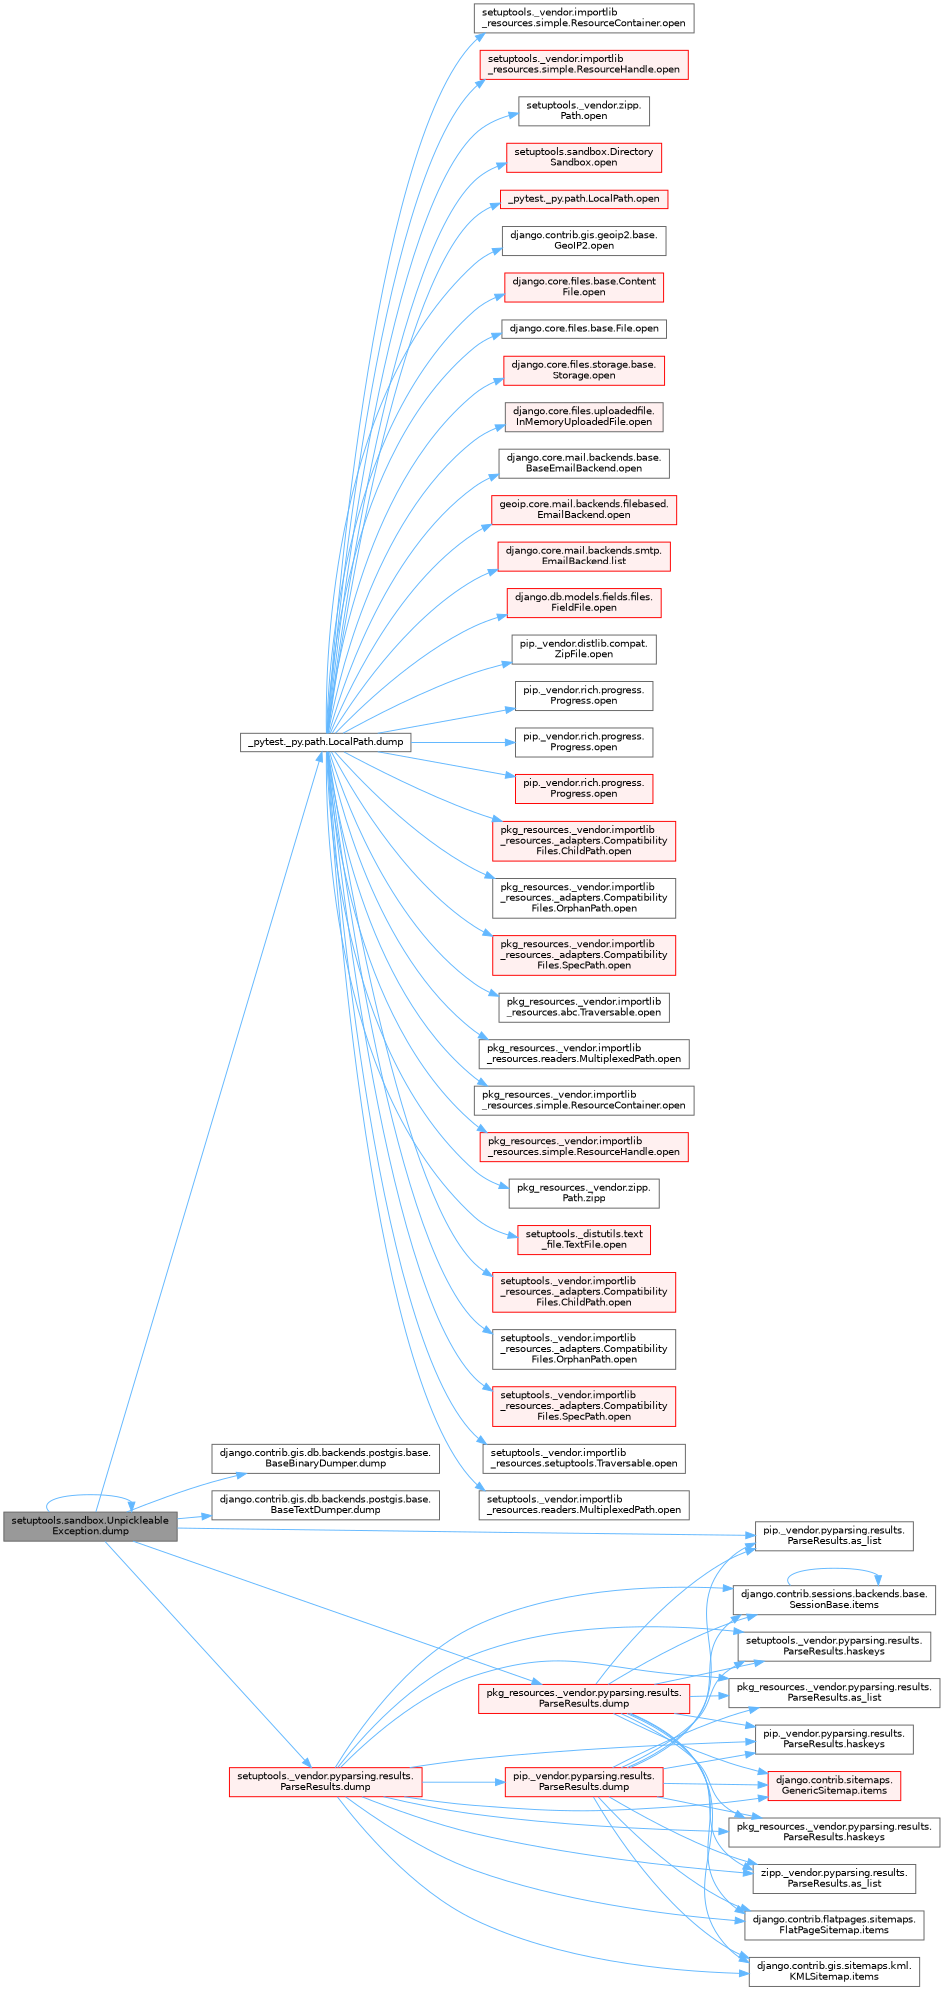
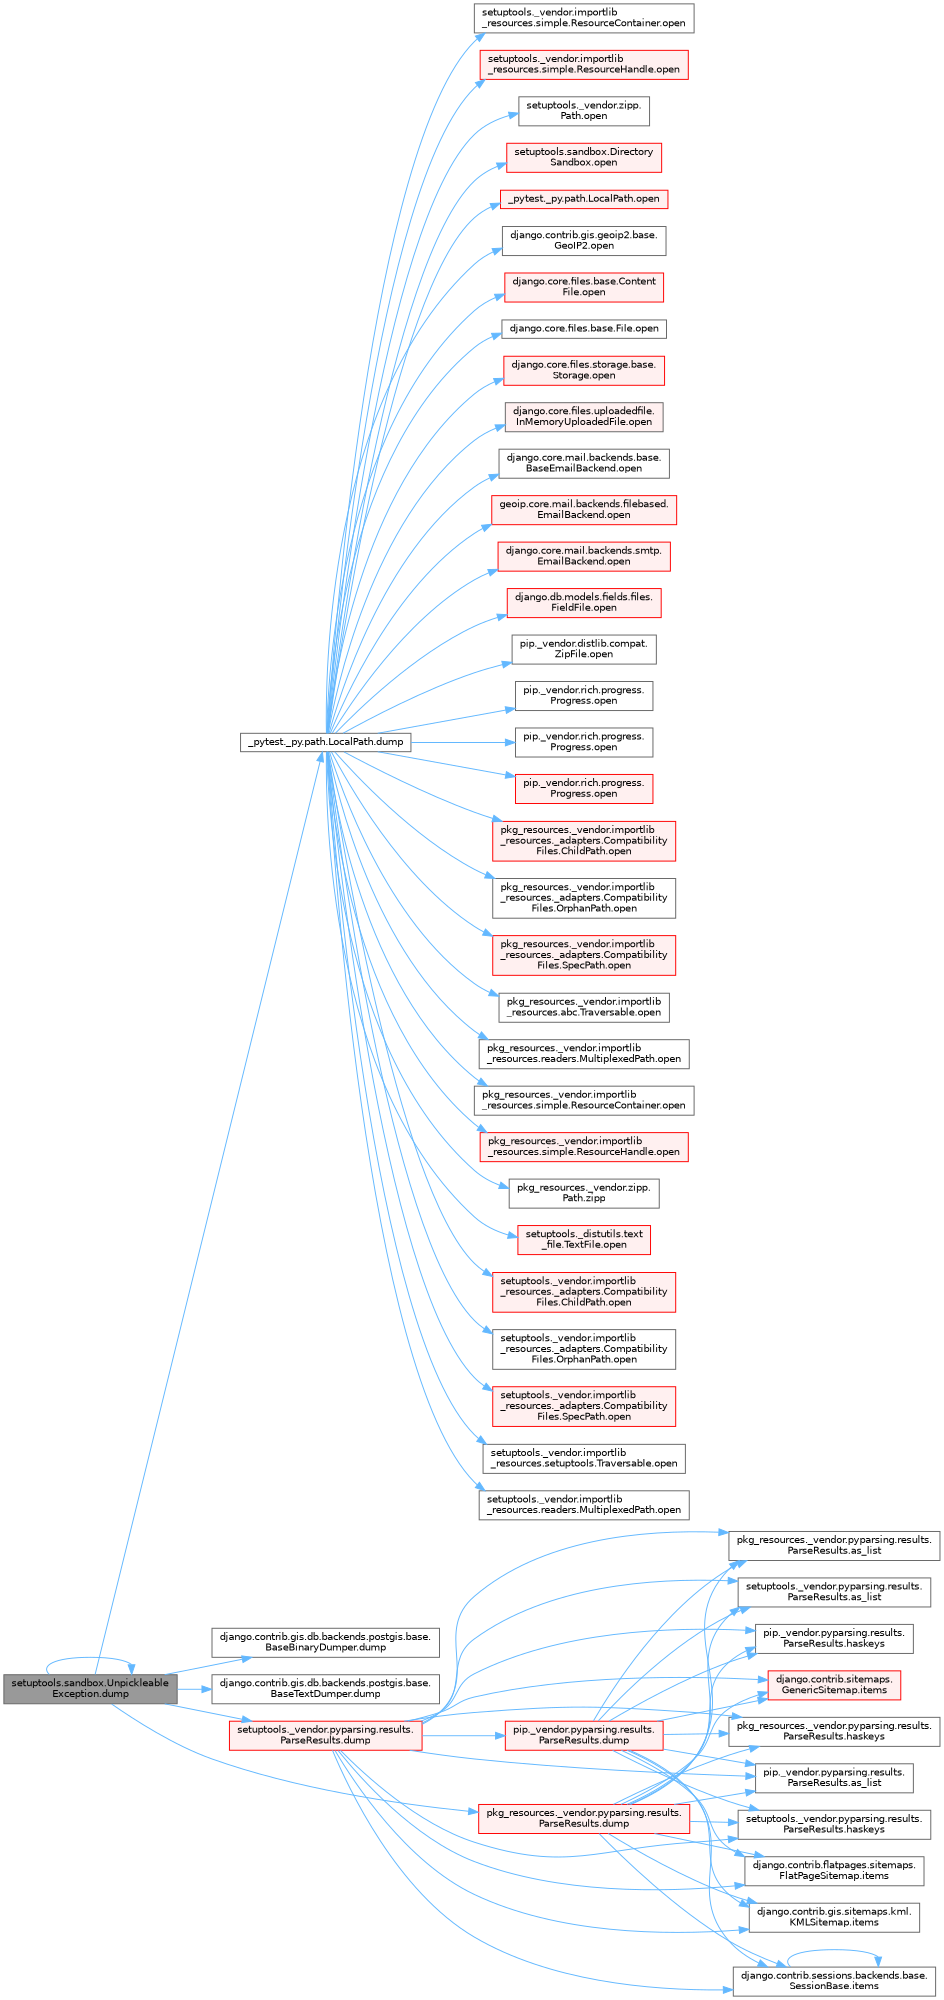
node "django.core.mail.backends.smtp. EmailBackend.list": label "django.core.mail.backends.smtp. EmailBackend.list" -> "django.core.mail.backends.smtp. EmailBackend.open"
edge "setuptools.sandbox.Unpickleable Exception.dump" -> "pip._vendor.pyparsing.results. ParseResults.as_list": now "setuptools._vendor.pyparsing.results. ParseResults.dump" -> "pip._vendor.pyparsing.results. ParseResults.as_list"
node "zipp._vendor.pyparsing.results. ParseResults.as_list": label "zipp._vendor.pyparsing.results. ParseResults.as_list" -> "setuptools._vendor.pyparsing.results. ParseResults.as_list"
